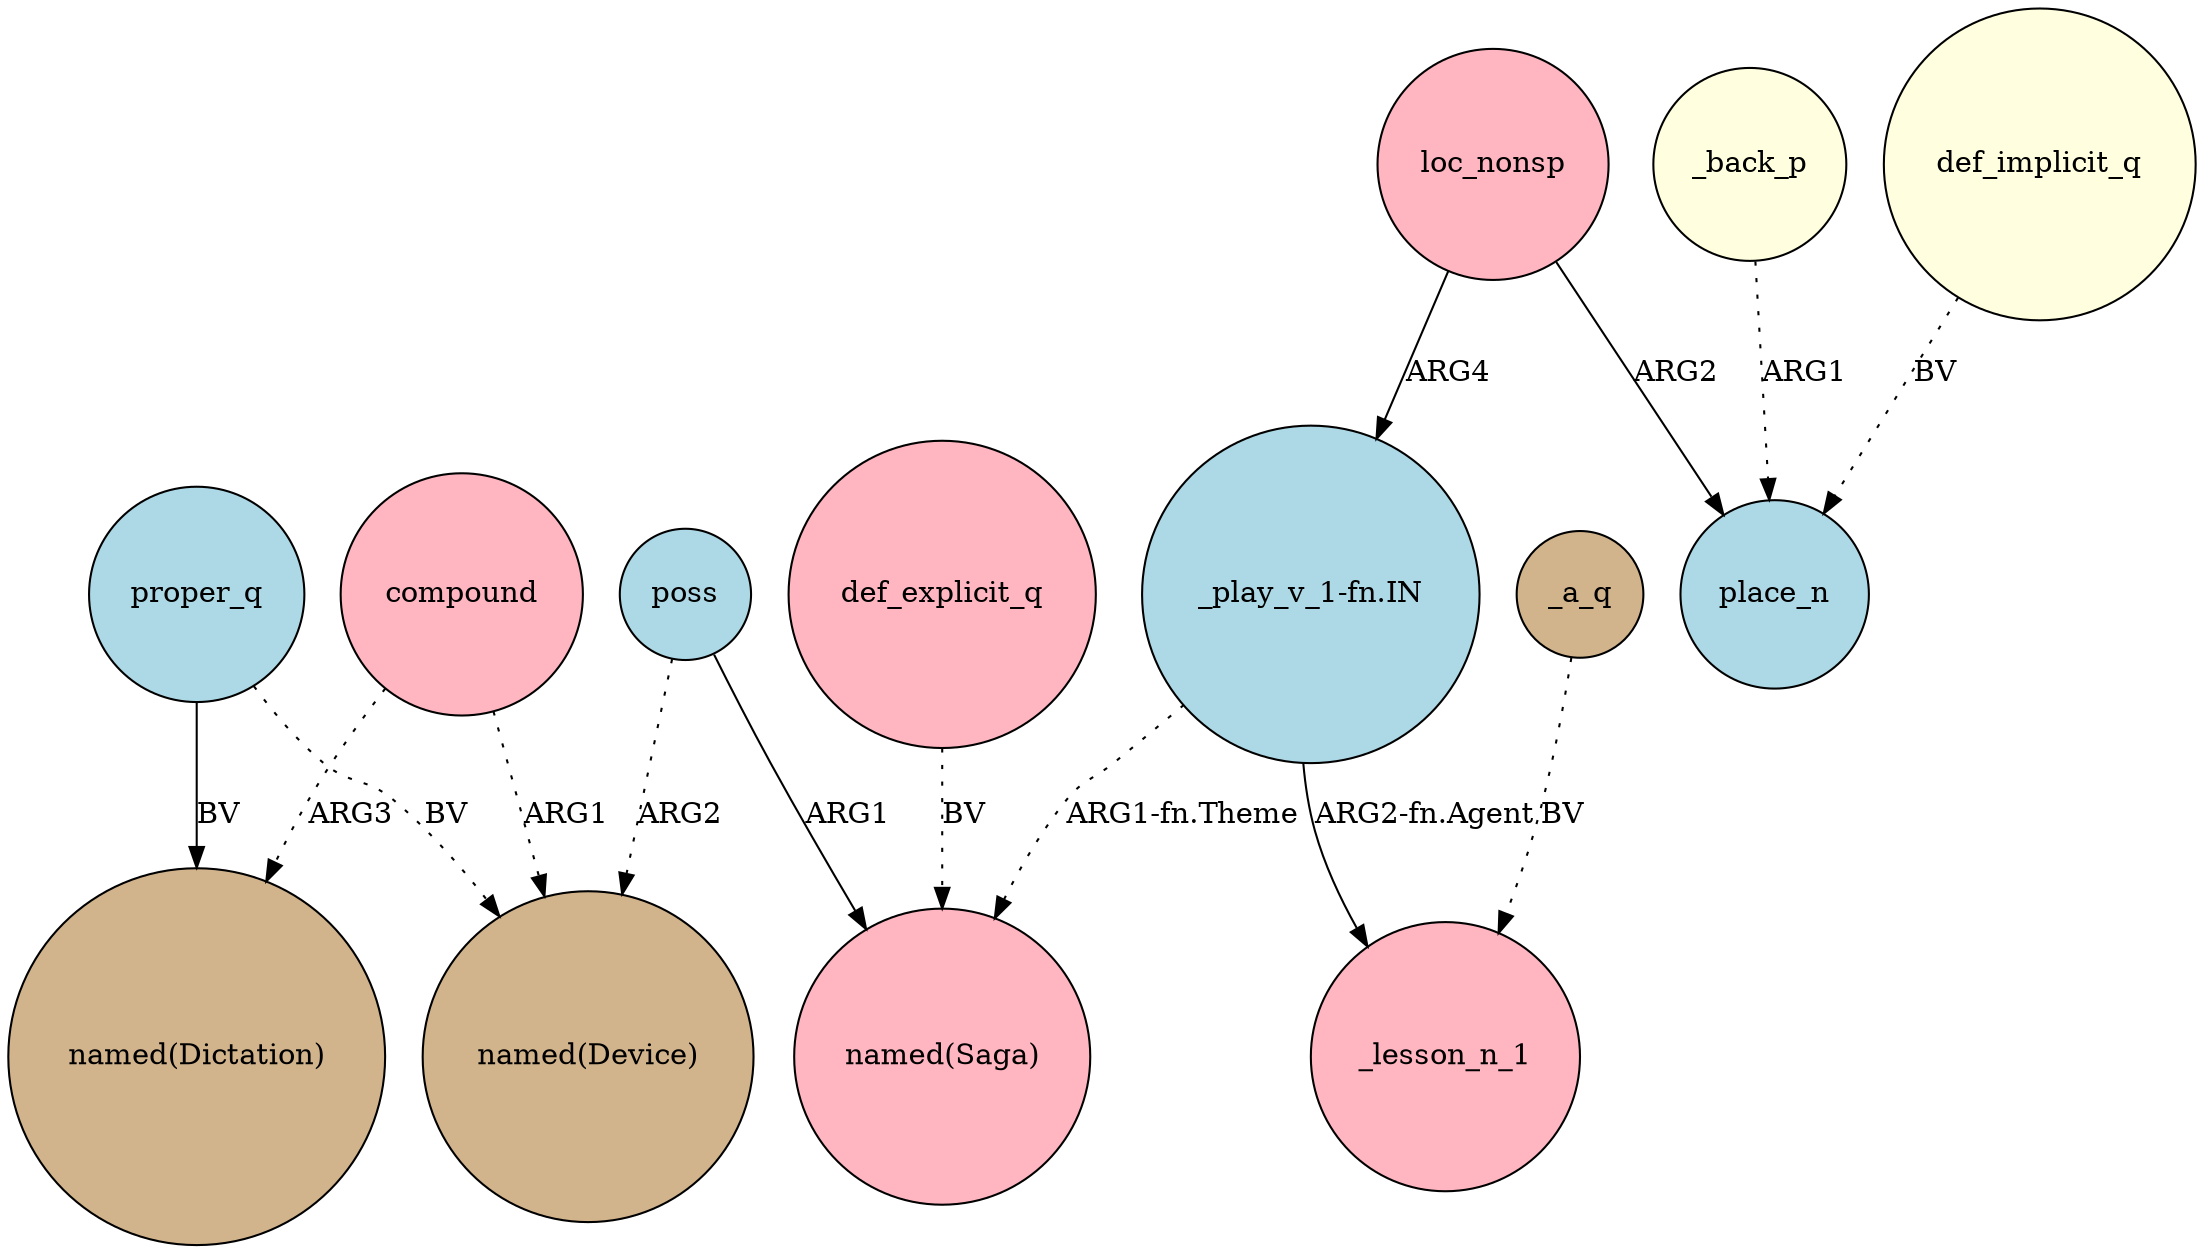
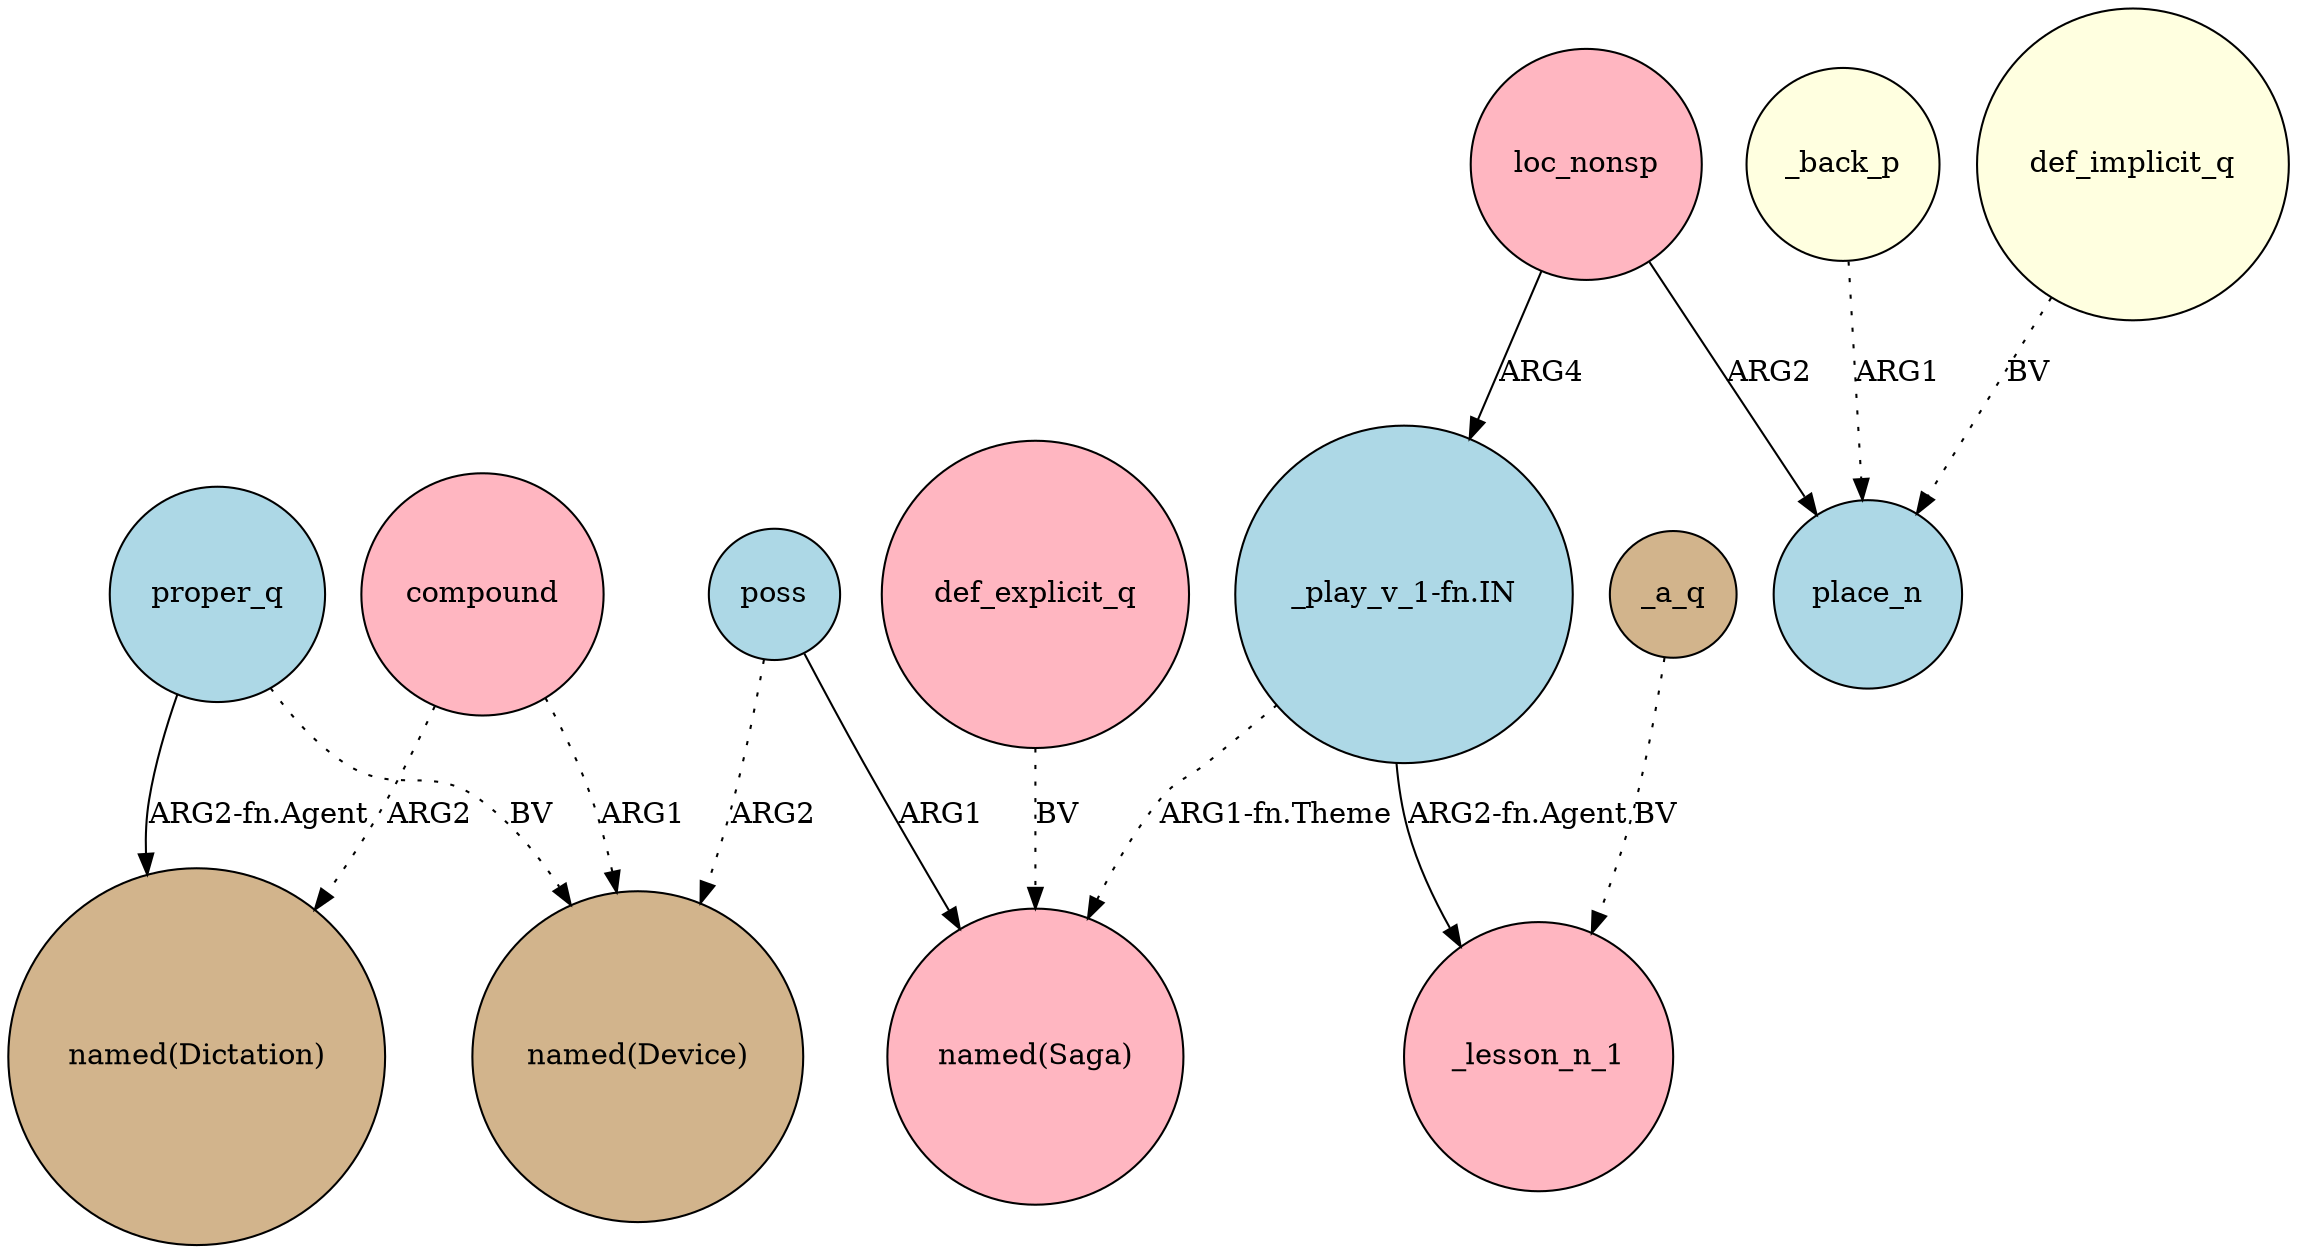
edge "proper_q" -> "named(Dictation)": label "BV" -> "ARG2-fn.Agent"
edge "compound" -> "named(Dictation)": label "ARG3" -> "ARG2"
